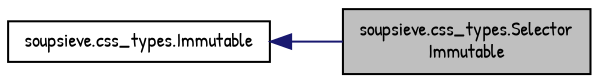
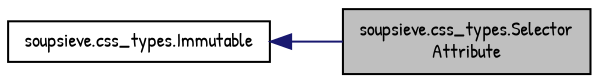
node "soupsieve.css_types.Selector Immutable": label "soupsieve.css_types.Selector Immutable" -> "soupsieve.css_types.Selector Attribute"
